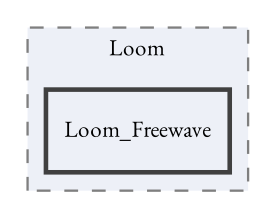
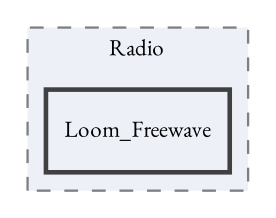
cluster "Loom": label "Loom" -> "Radio"
